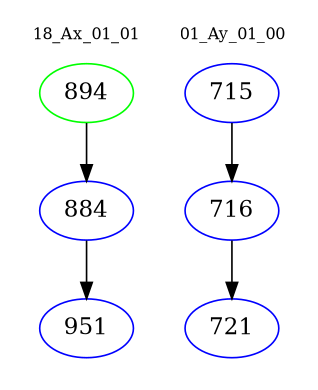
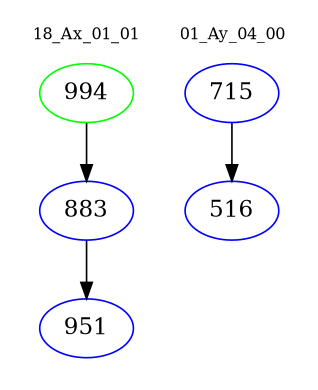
cluster "01_Ay_01_00": label "01_Ay_01_00" -> "01_Ay_04_00"
node "894": label "894" -> "994"
node "884": label "884" -> "883"
node "716": label "716" -> "516"
node "721": removed
